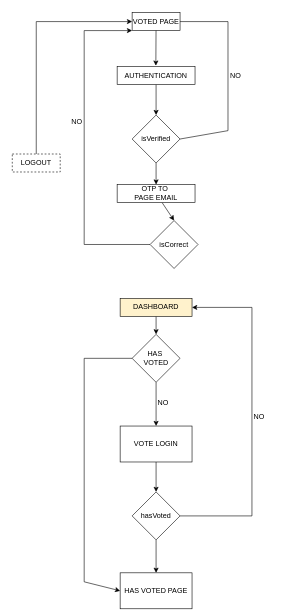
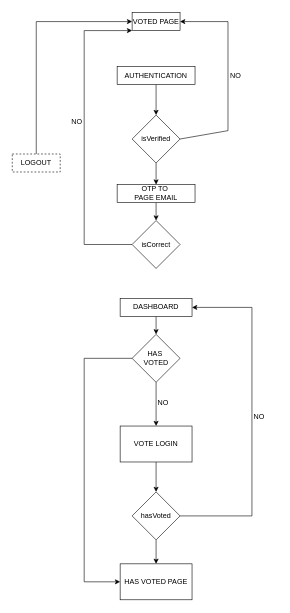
edge "VOTED PAGE" -- "isVerified": arrowhead none -> classic
edge "VOTED PAGE" -> "AUTHENTICATION": removed
node "isCorrect": moved (174, 245) -> (156, 245)
node "DASHBOARD": fillcolor #fff2cc -> #ffffff
node "HAS VOTED PAGE": moved (156, 591) -> (156, 582)
